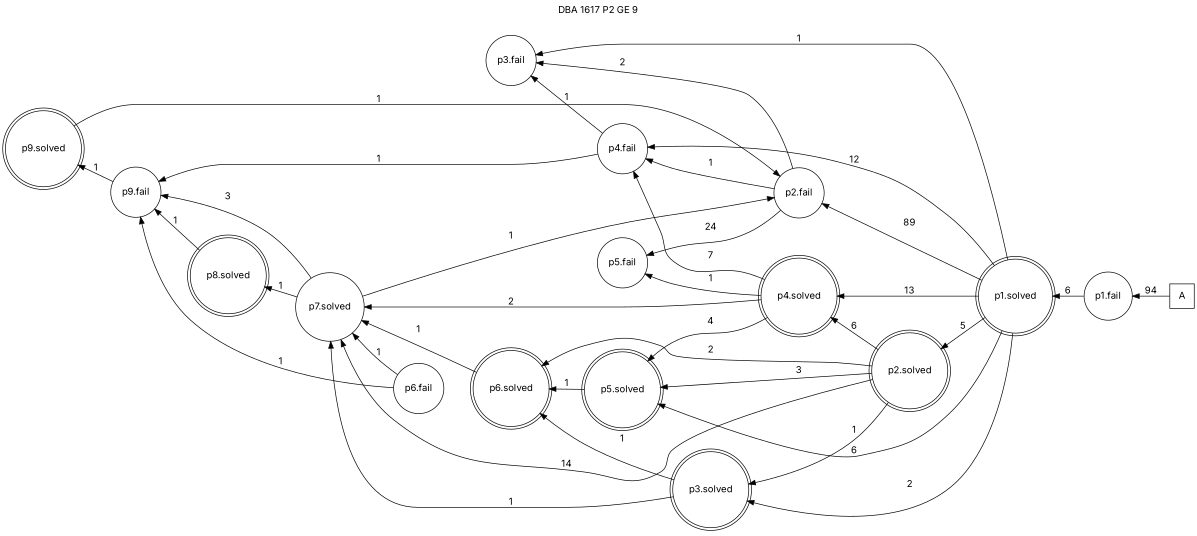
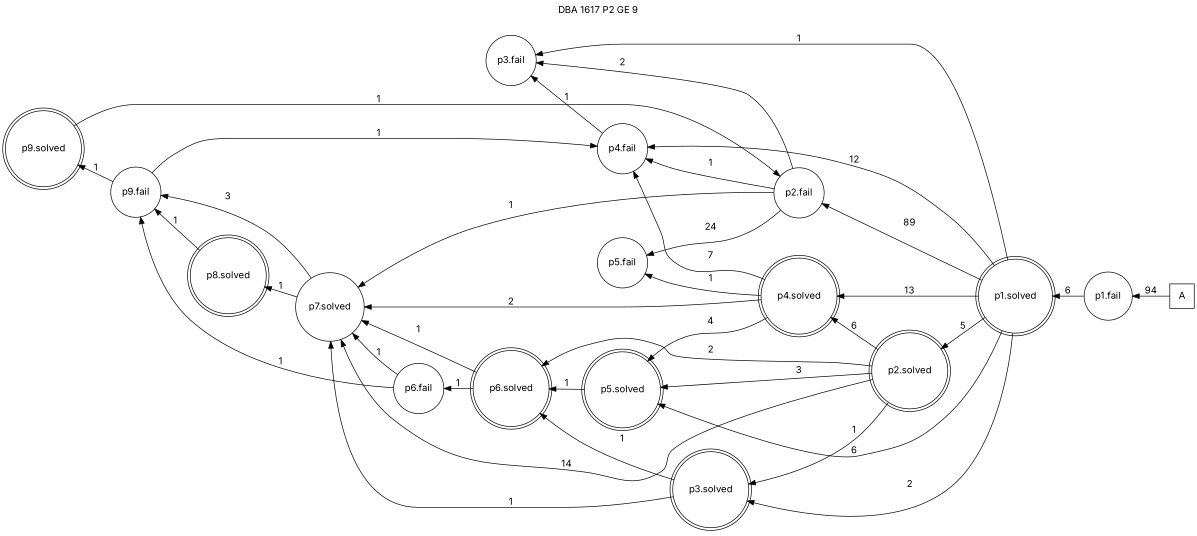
edge "p4.fail" -> "p9.fail": reversed
edge "p7.solved" -> "p2.fail": reversed
edge "p6.solved" -> "p6.fail": added, label "1"
